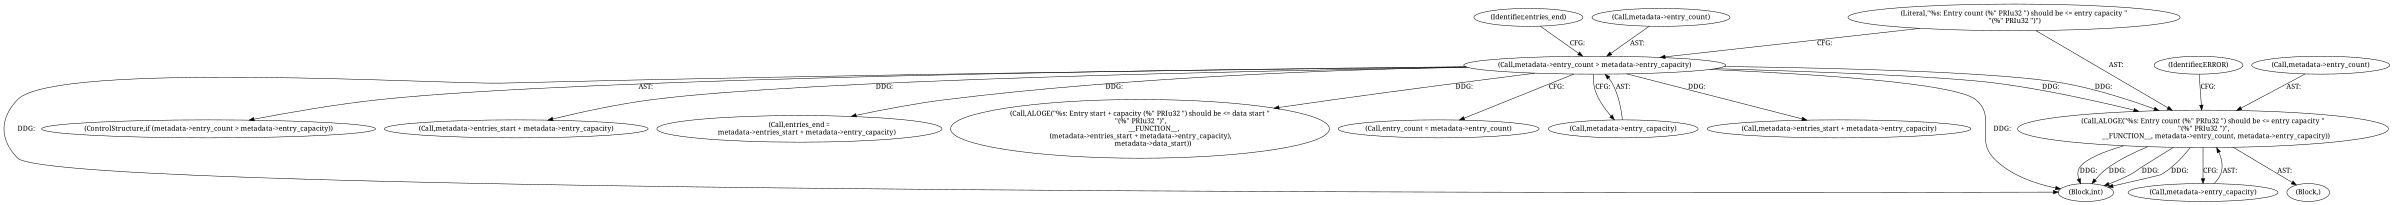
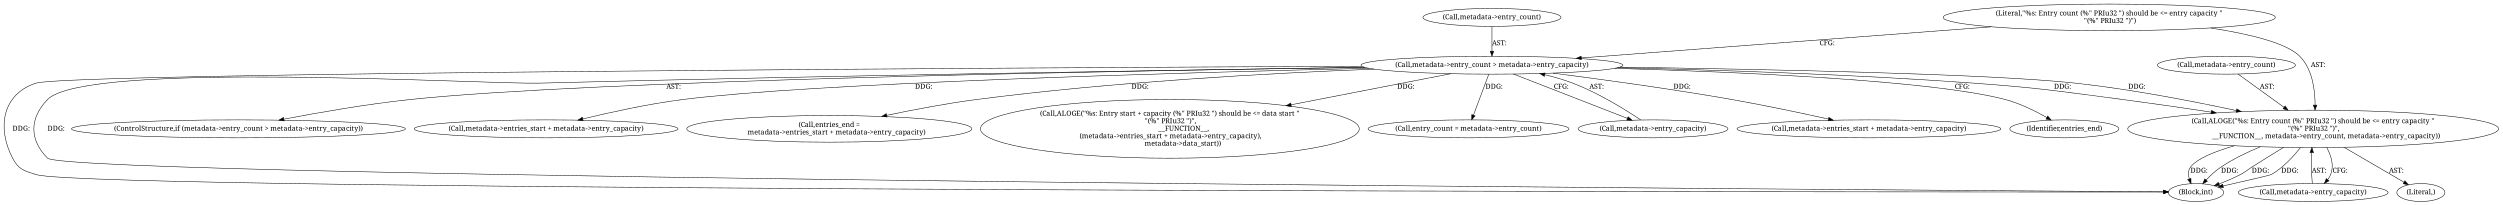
edge "(Identifier,entries_end)" -> "(Call,metadata->entry_count > metadata->entry_capacity)": reversed
node "(Identifier,ERROR)": removed
edge "(Call,metadata->entry_count > metadata->entry_capacity)" -> "(Call,entry_count = metadata->entry_count)": label "CFG: " -> "DDG: "
node "(Block,)": label "(Block,)" -> "(Literal,)"
